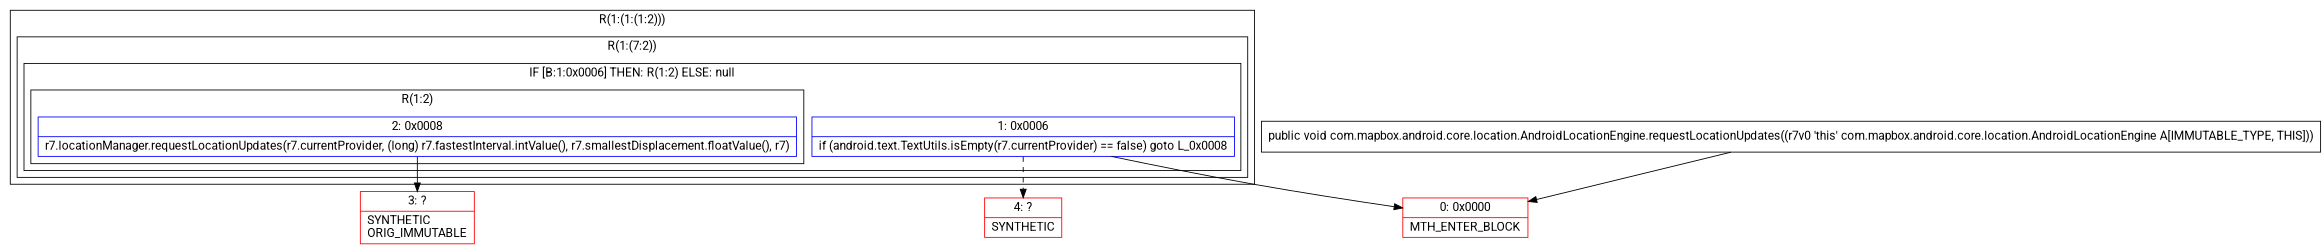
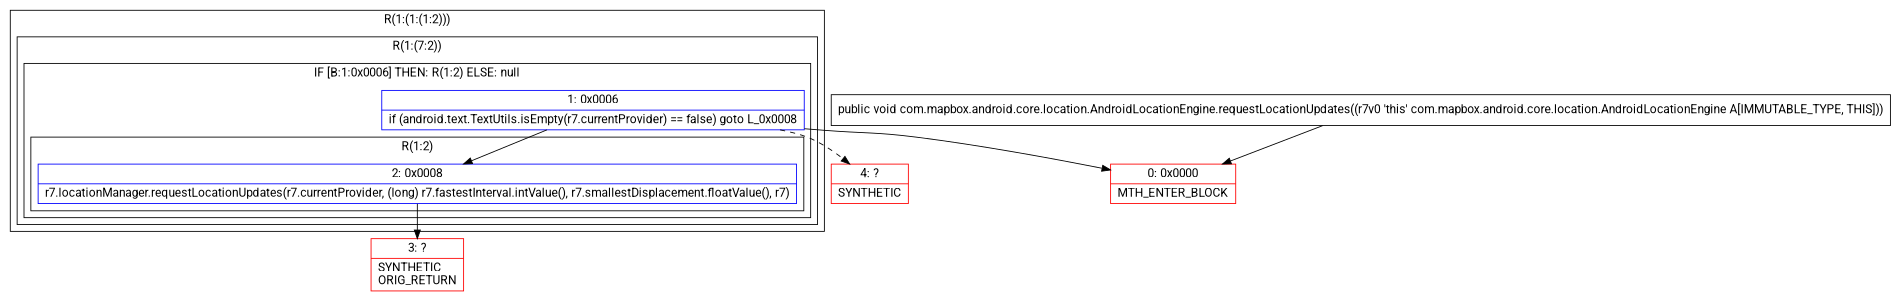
edge "1: 0x0006" -> "2: 0x0008": added
node "3: ?": text "ORIG_IMMUTABLE" -> "ORIG_RETURN"
